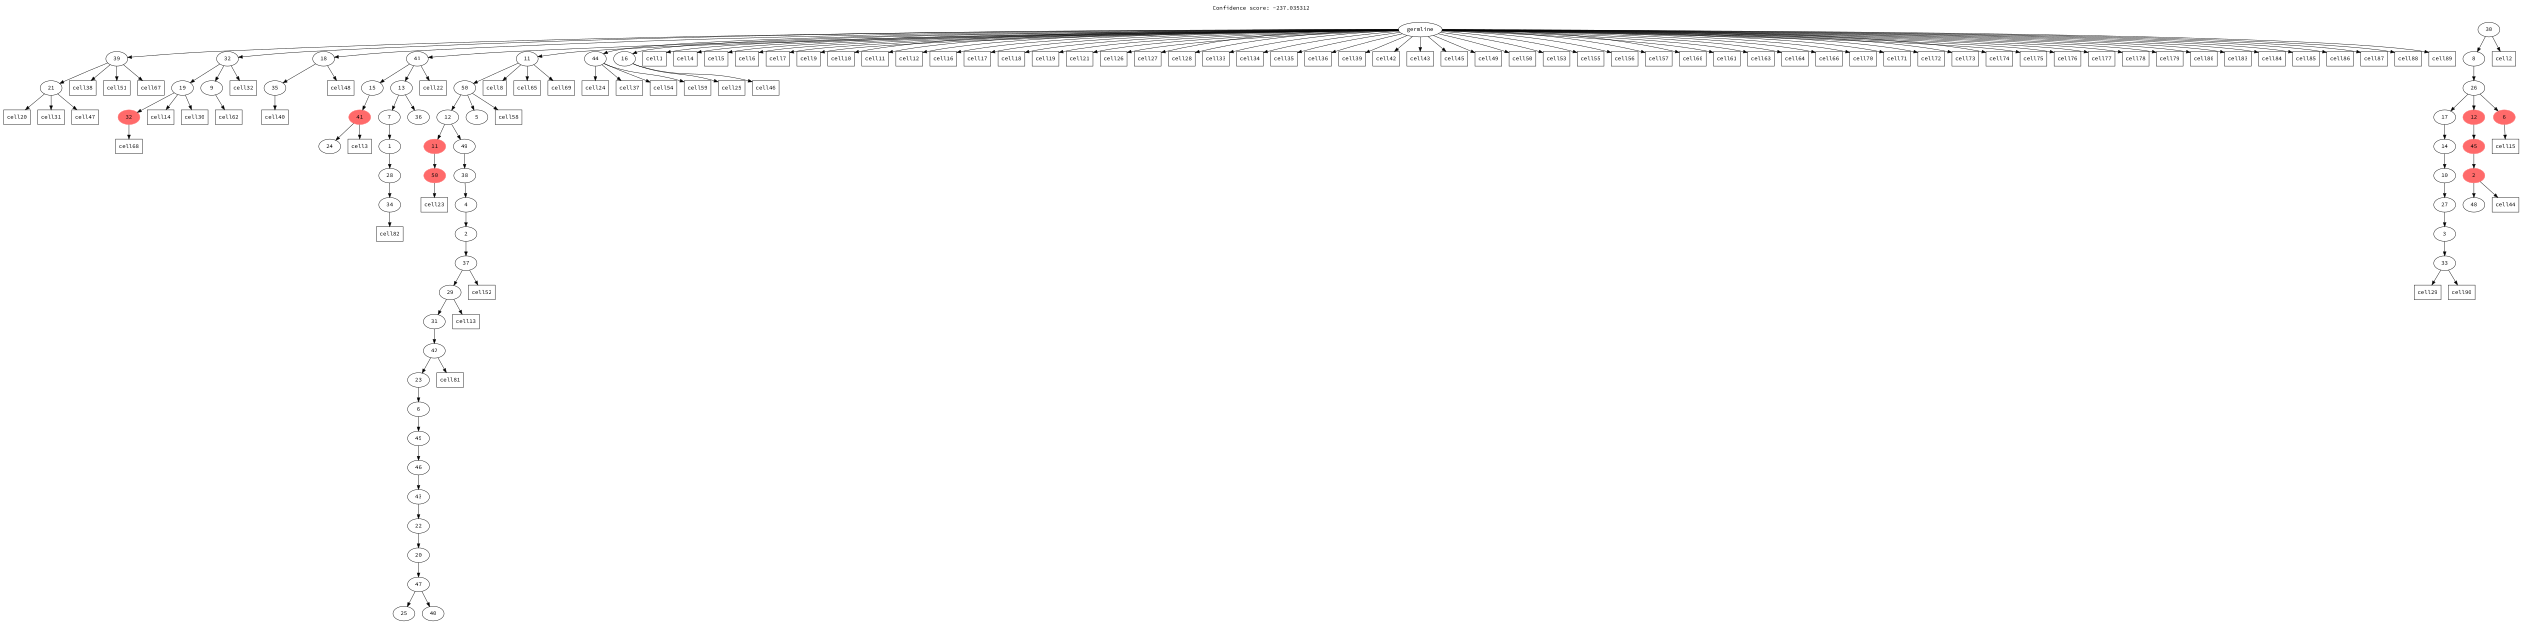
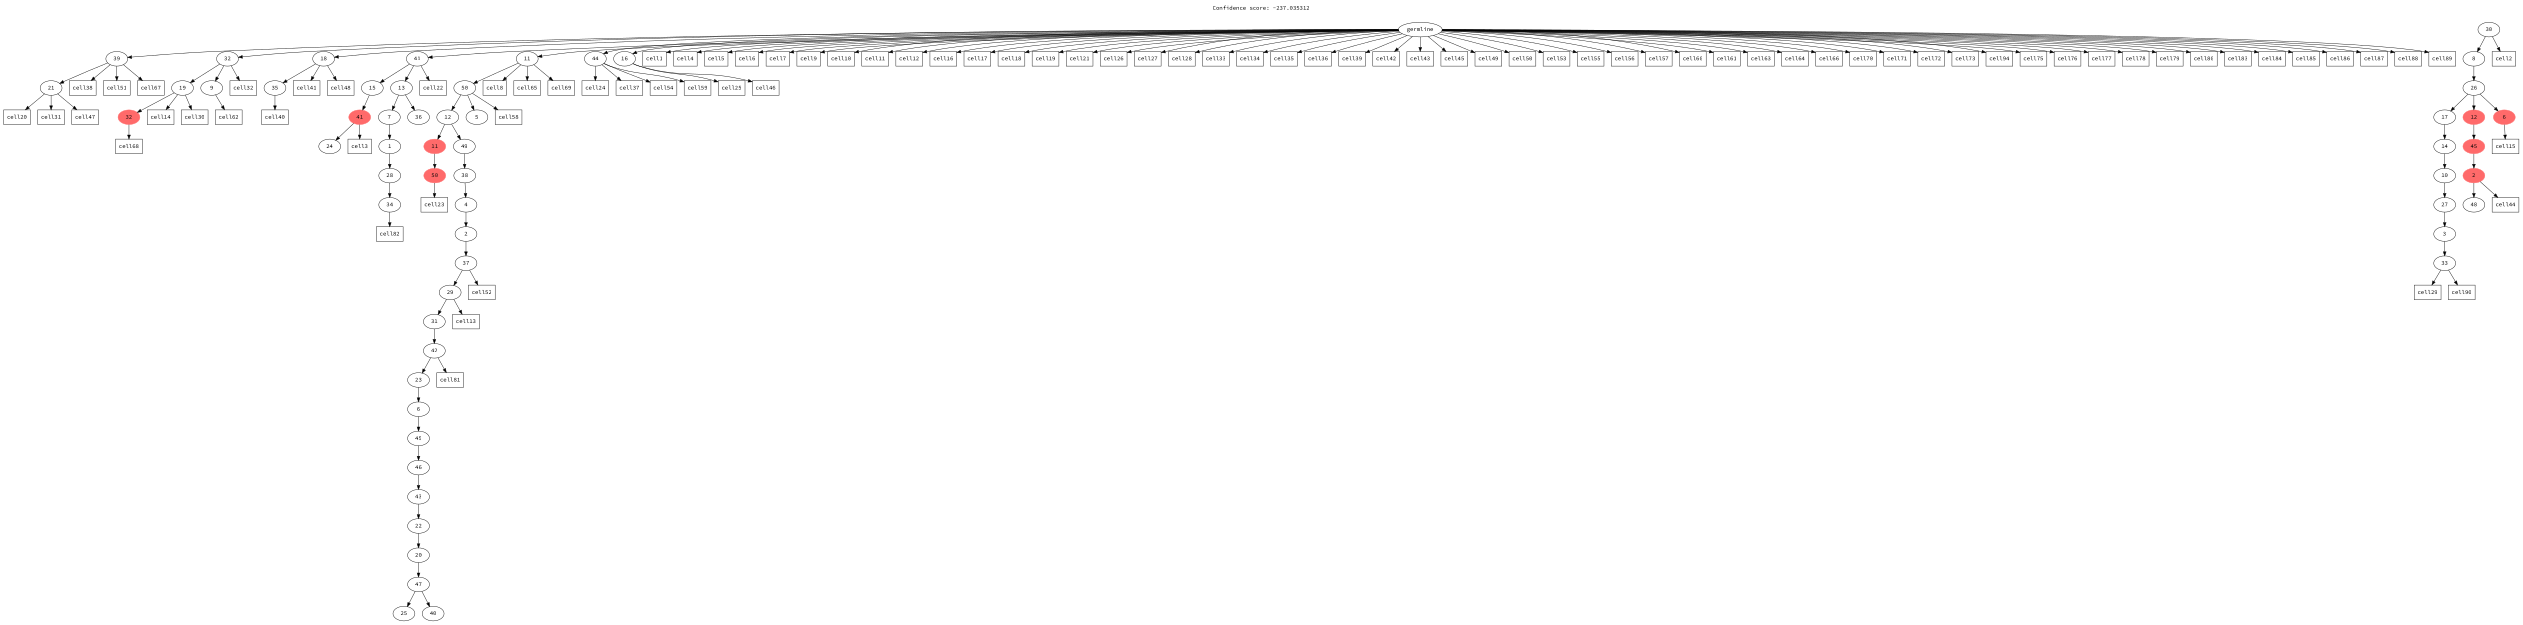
node "cell74": label "cell74" -> "cell94"
node "cell41": added
